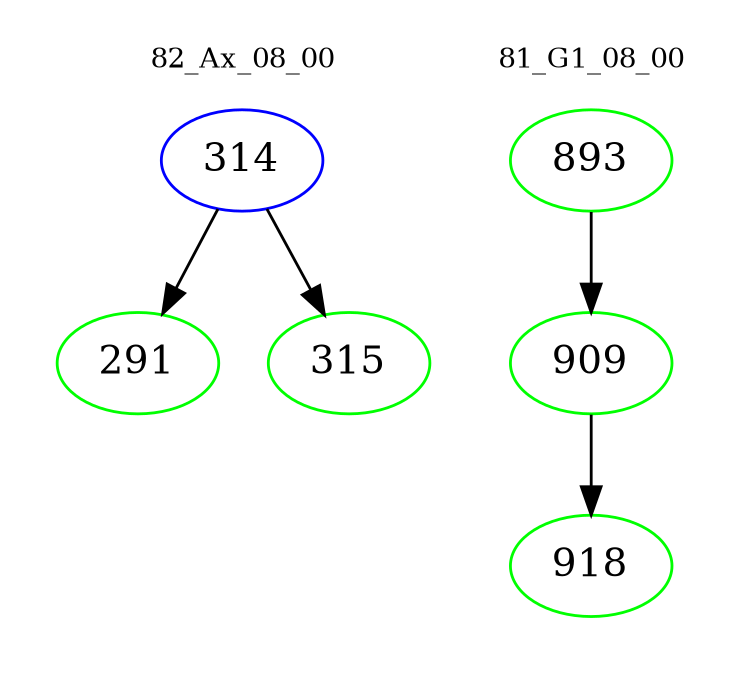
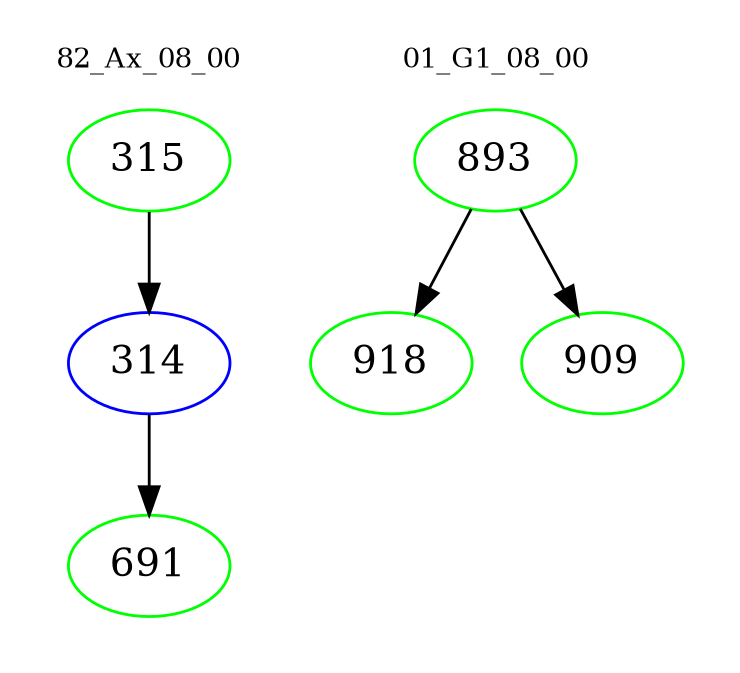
cluster "81_G1_08_00": label "81_G1_08_00" -> "01_G1_08_00"
edge "314" -> "315": reversed
node "291": label "291" -> "691"
edge "909" -> "918": now "893" -> "918"
